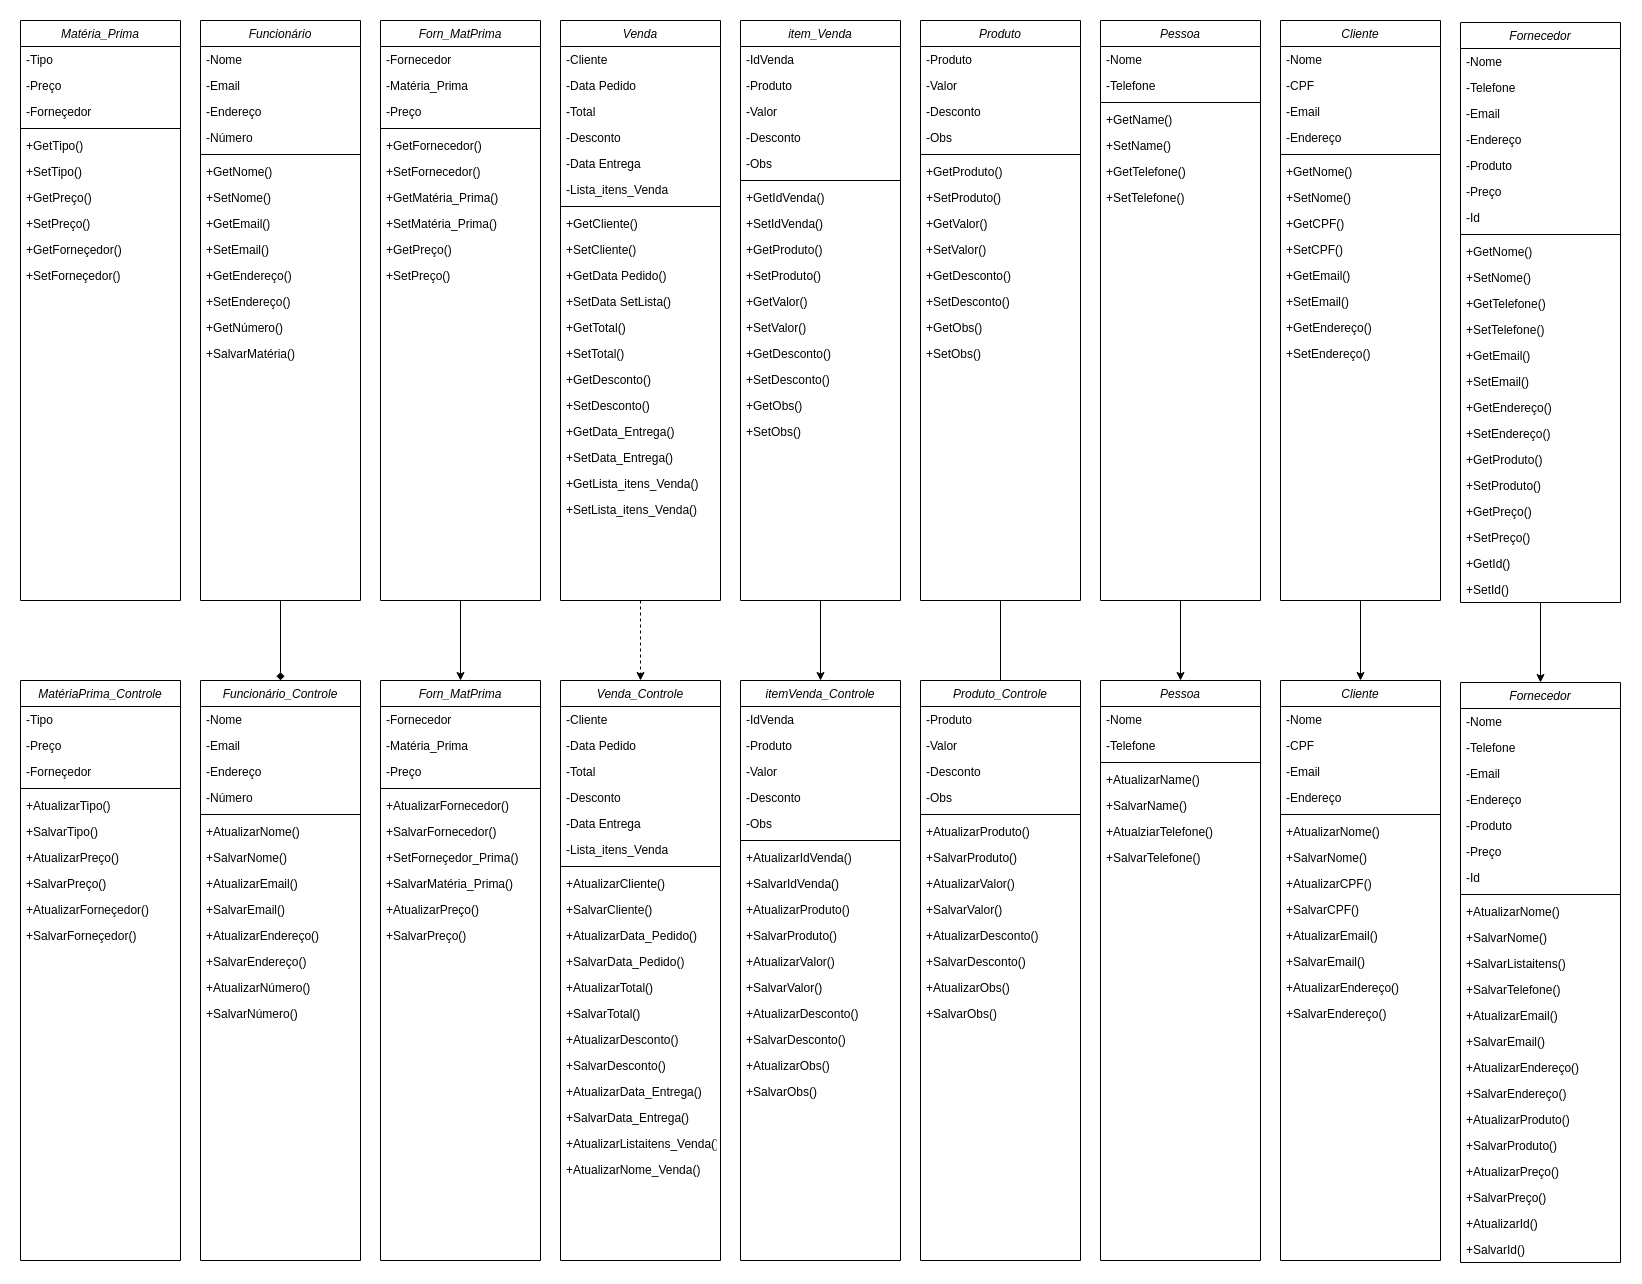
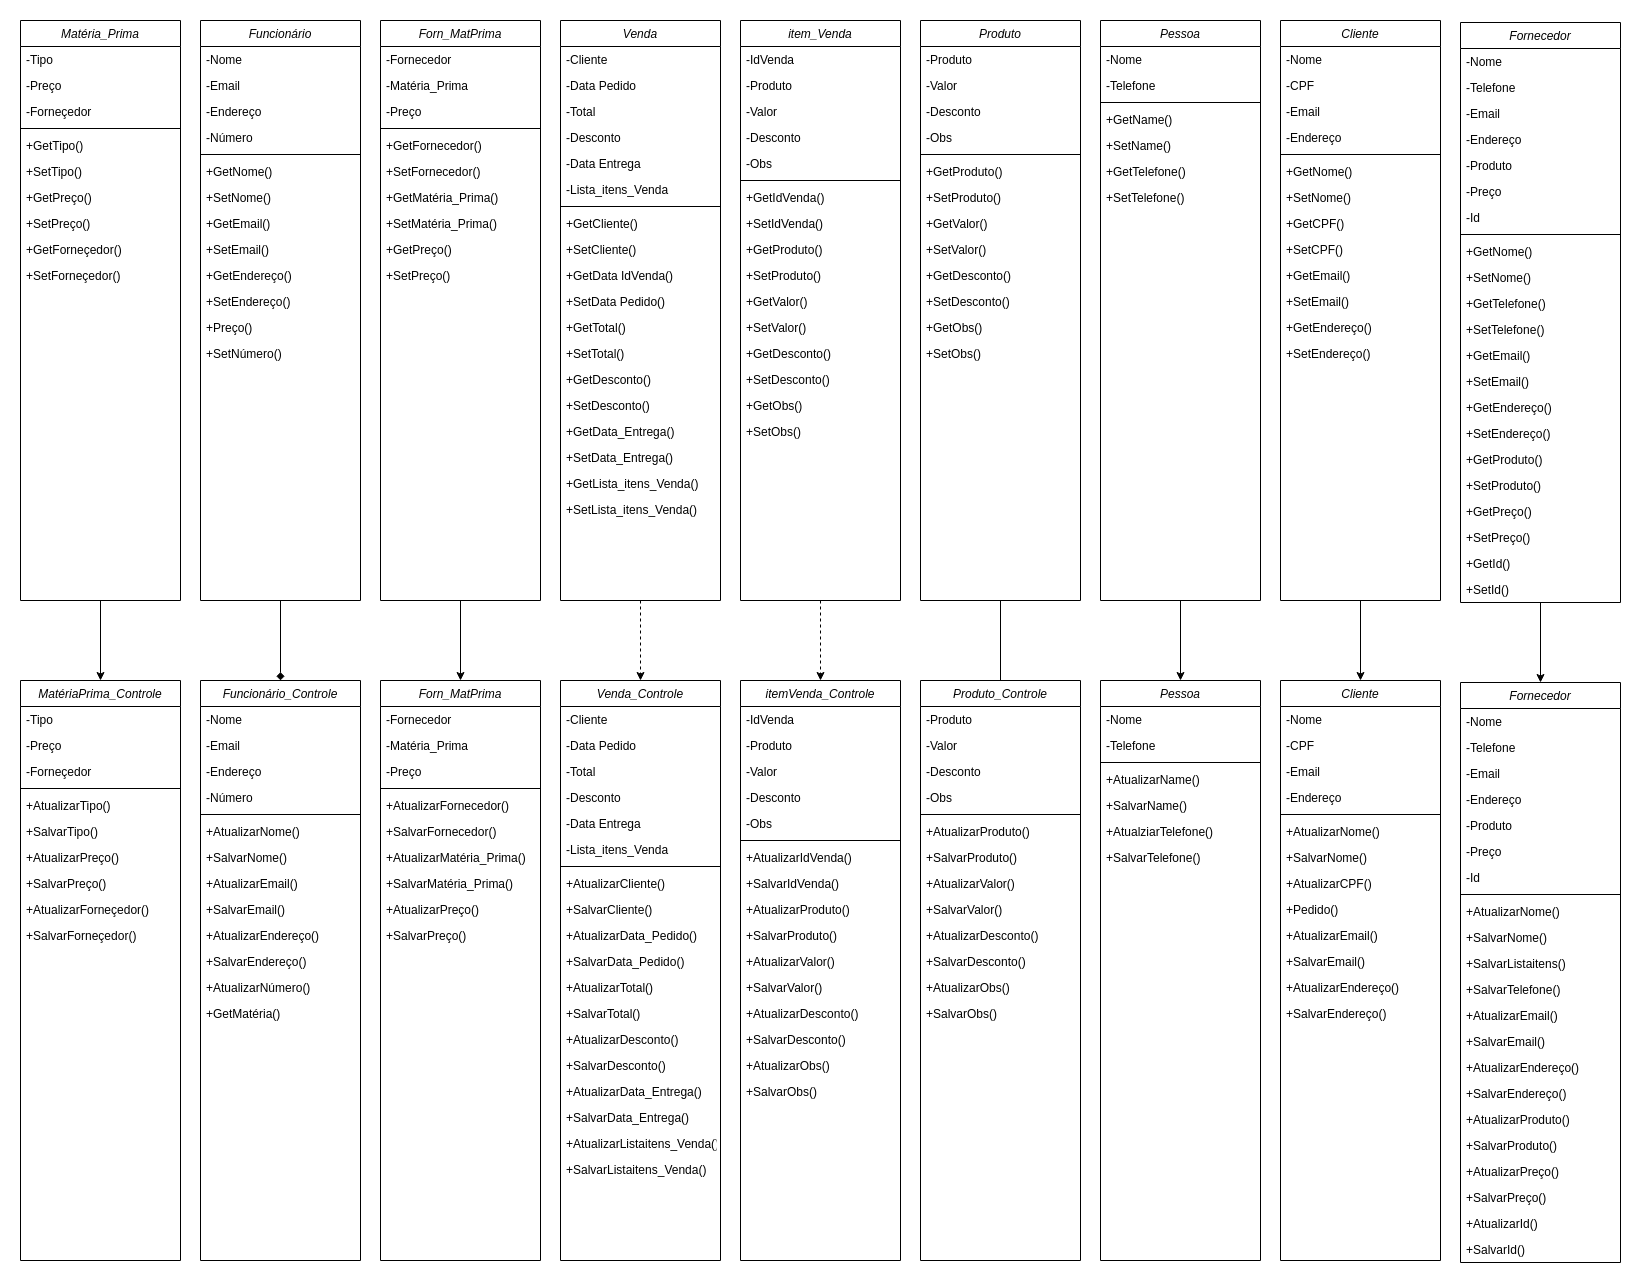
node "+GetData Pedido()": label "+GetData Pedido()" -> "+GetData IdVenda()"
node "+SetData SetLista()": label "+SetData SetLista()" -> "+SetData Pedido()"
node "+GetNúmero()": label "+GetNúmero()" -> "+Preço()"
node "+SalvarMatéria()": label "+SalvarMatéria()" -> "+SetNúmero()"
edge "Matéria_Prima" -> "MatériaPrima_Controle": added
edge "item_Venda" -> "itemVenda_Controle": style solid -> dashed
node "+SetForneçedor_Prima()": label "+SetForneçedor_Prima()" -> "+AtualizarMatéria_Prima()"
node "+SalvarCPF()": label "+SalvarCPF()" -> "+Pedido()"
node "+SalvarNúmero()": label "+SalvarNúmero()" -> "+GetMatéria()"
node "+AtualizarNome_Venda()": label "+AtualizarNome_Venda()" -> "+SalvarListaitens_Venda()"
